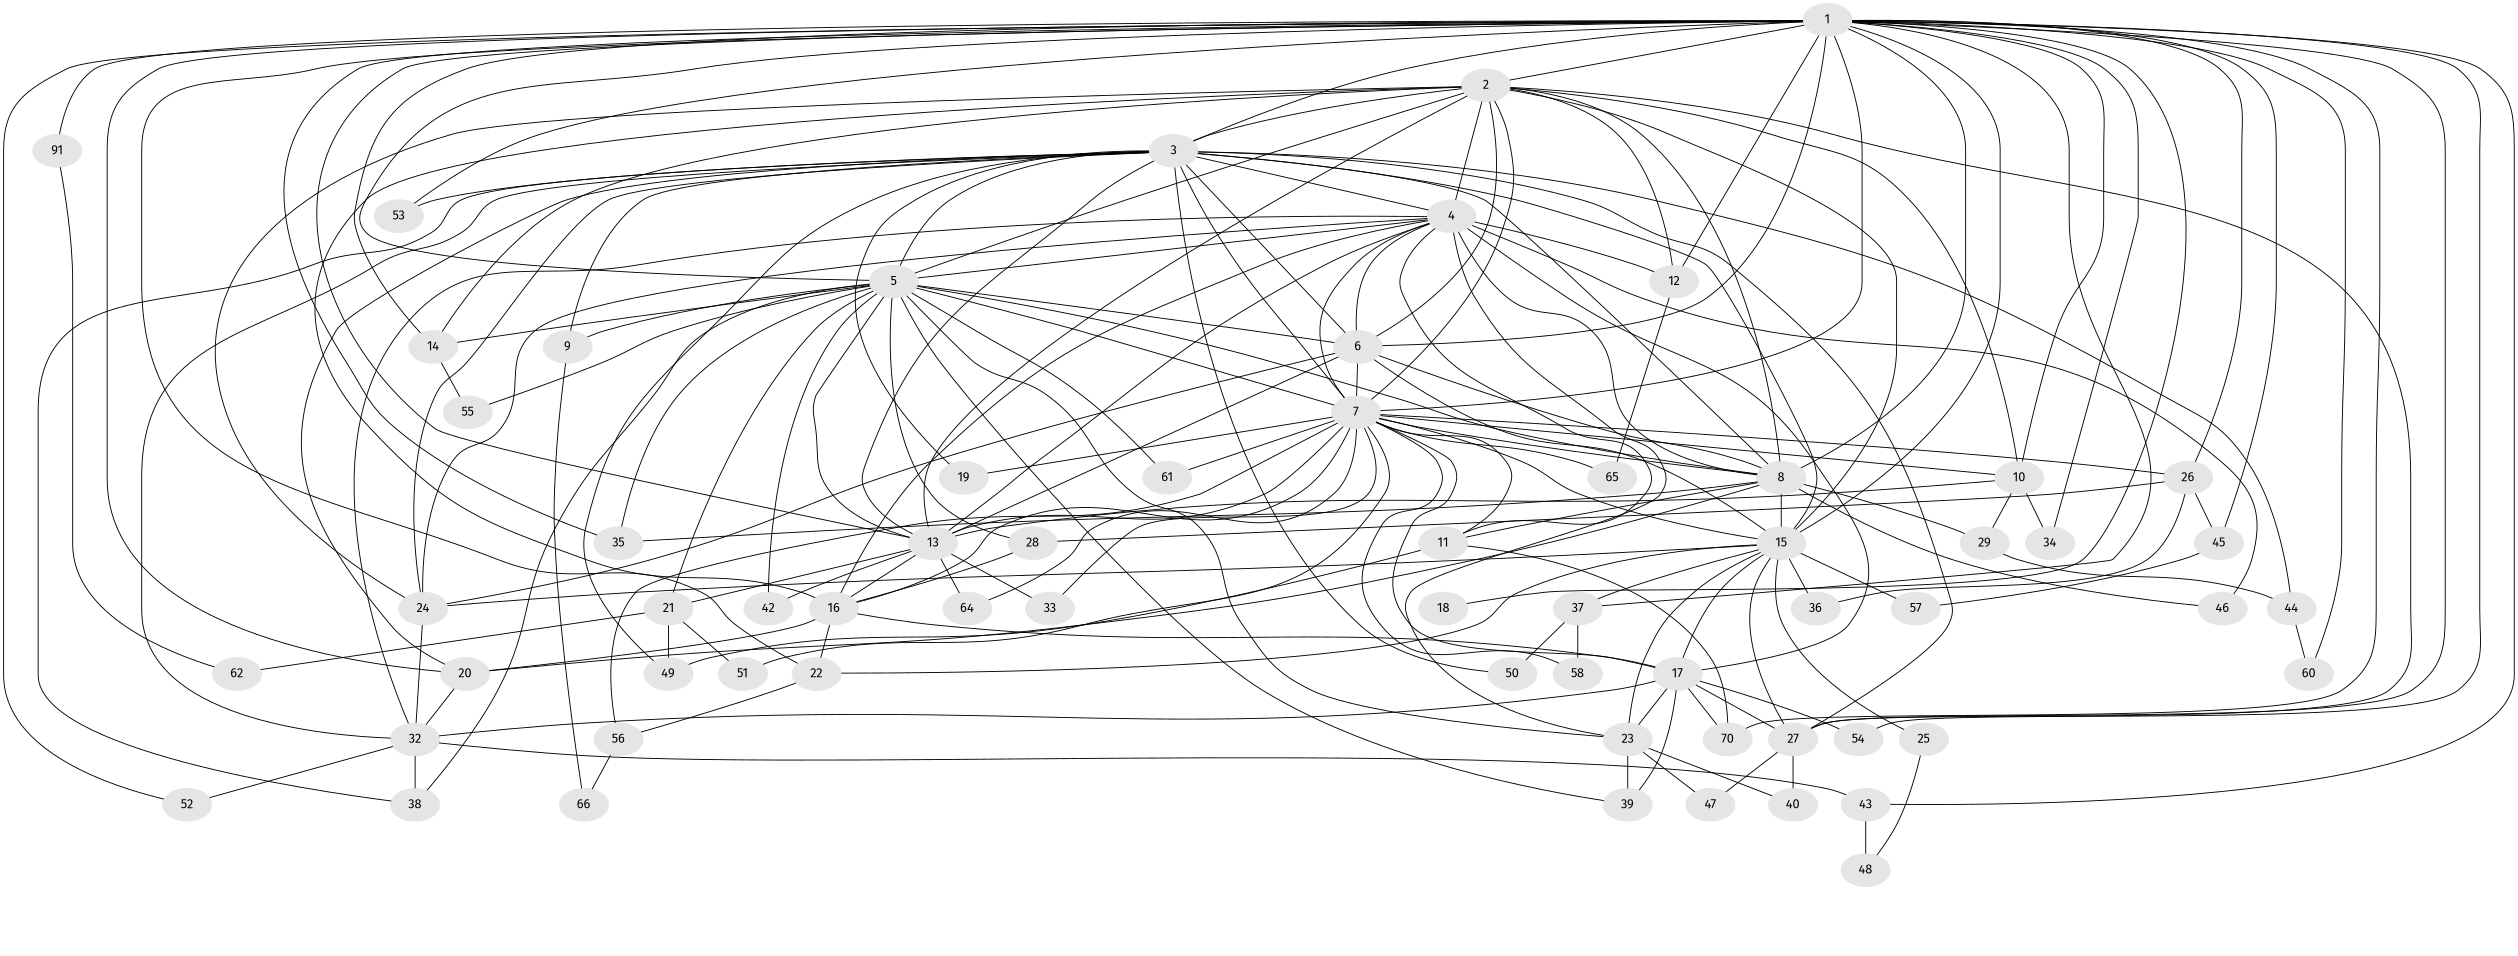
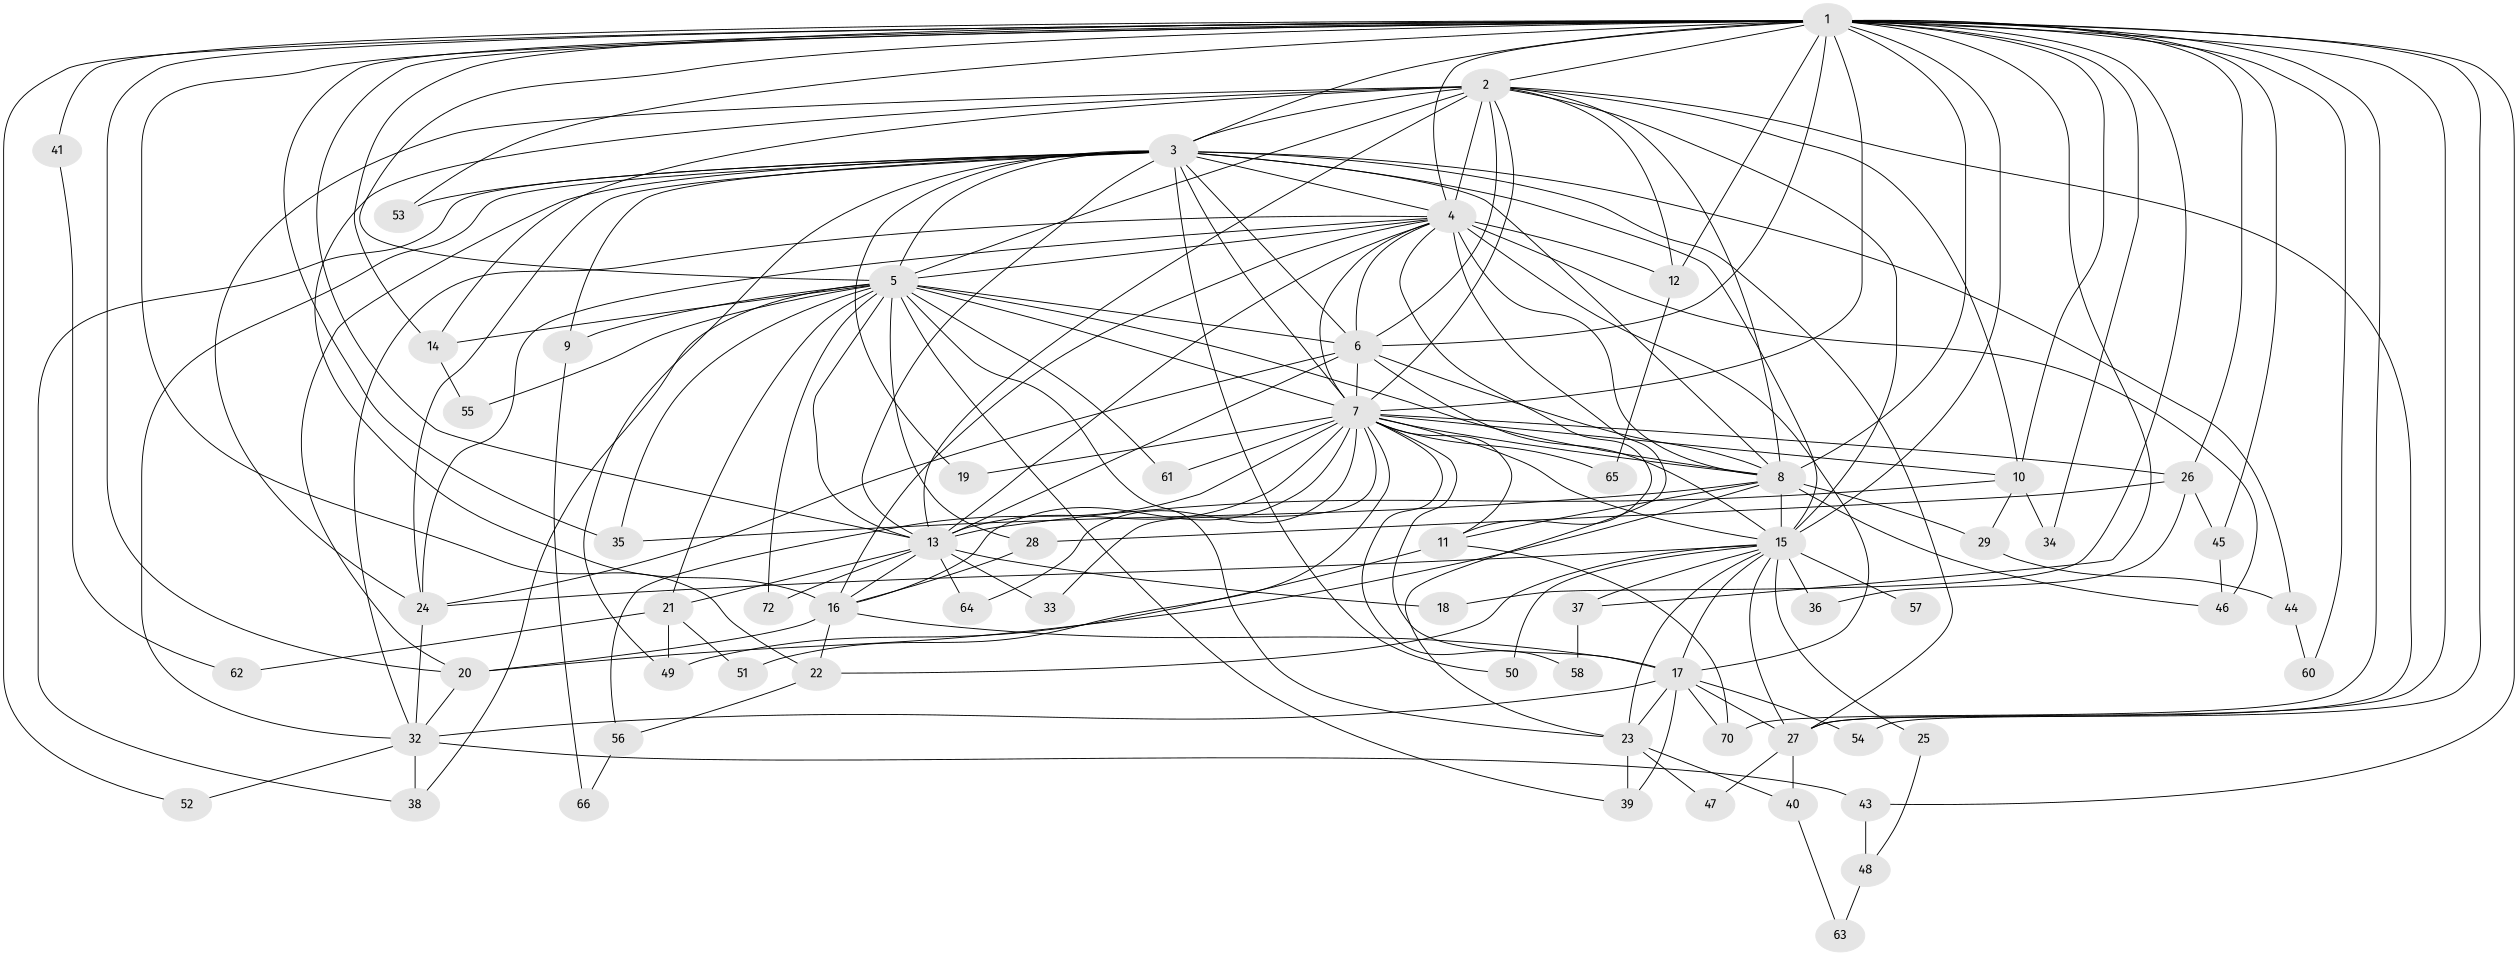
edge "1" -- "4": added
node "91": label "91" -> "41"
edge "13" -- "18": added
edge "45" -- "57": now "45" -- "46"
node "42": label "42" -> "72"
edge "37" -- "50": now "15" -- "50"
node "63": added
